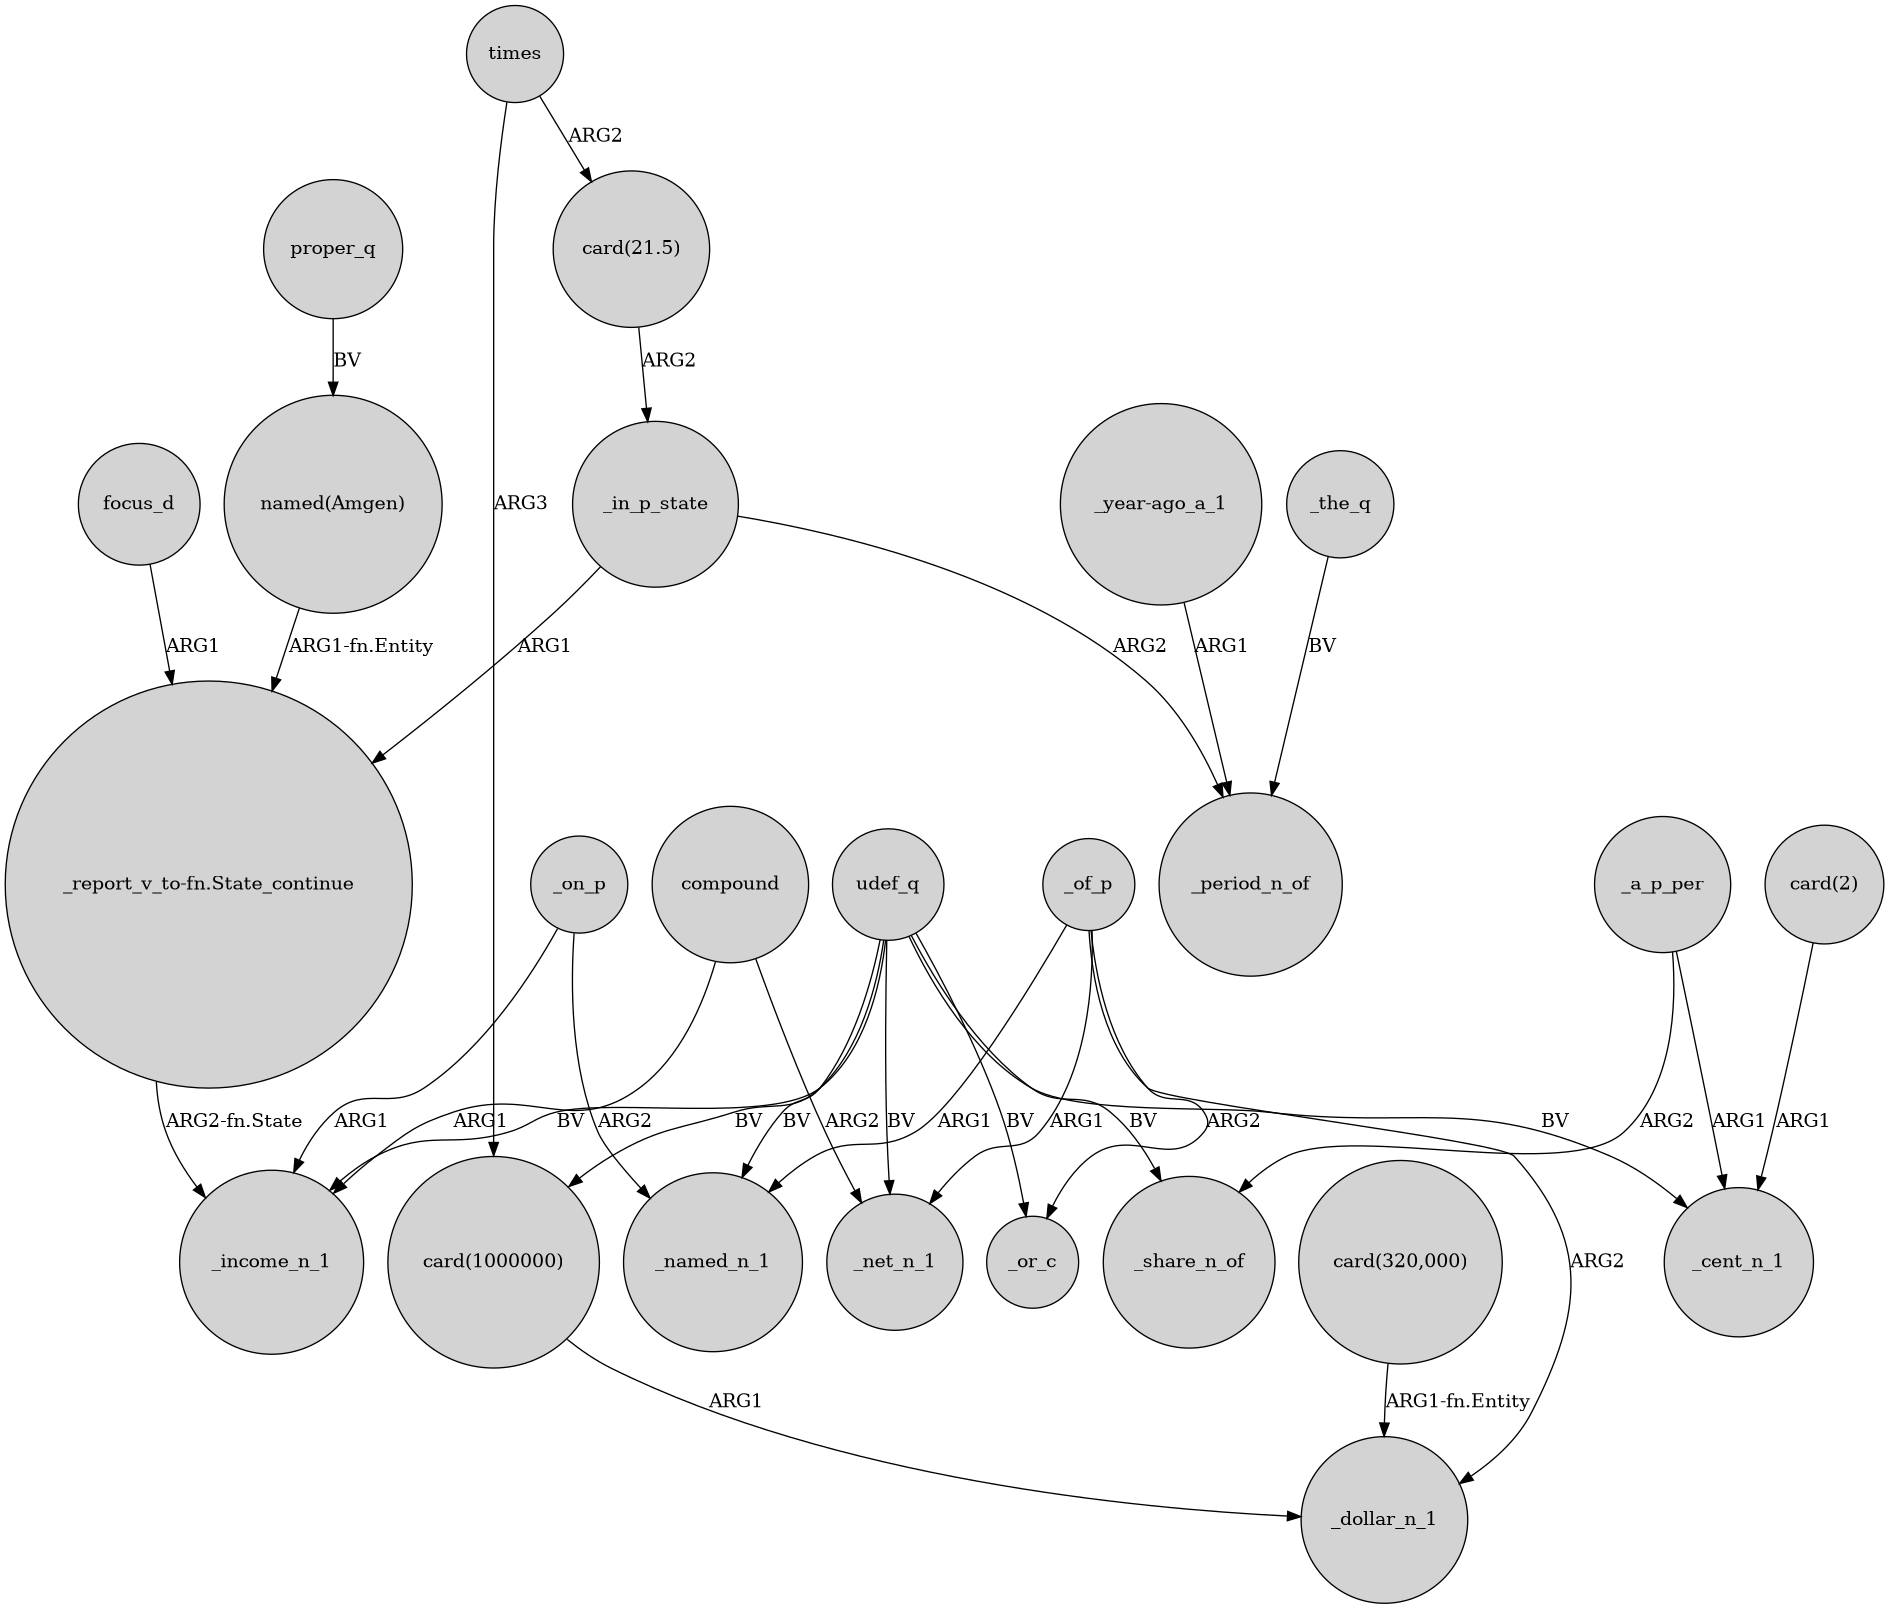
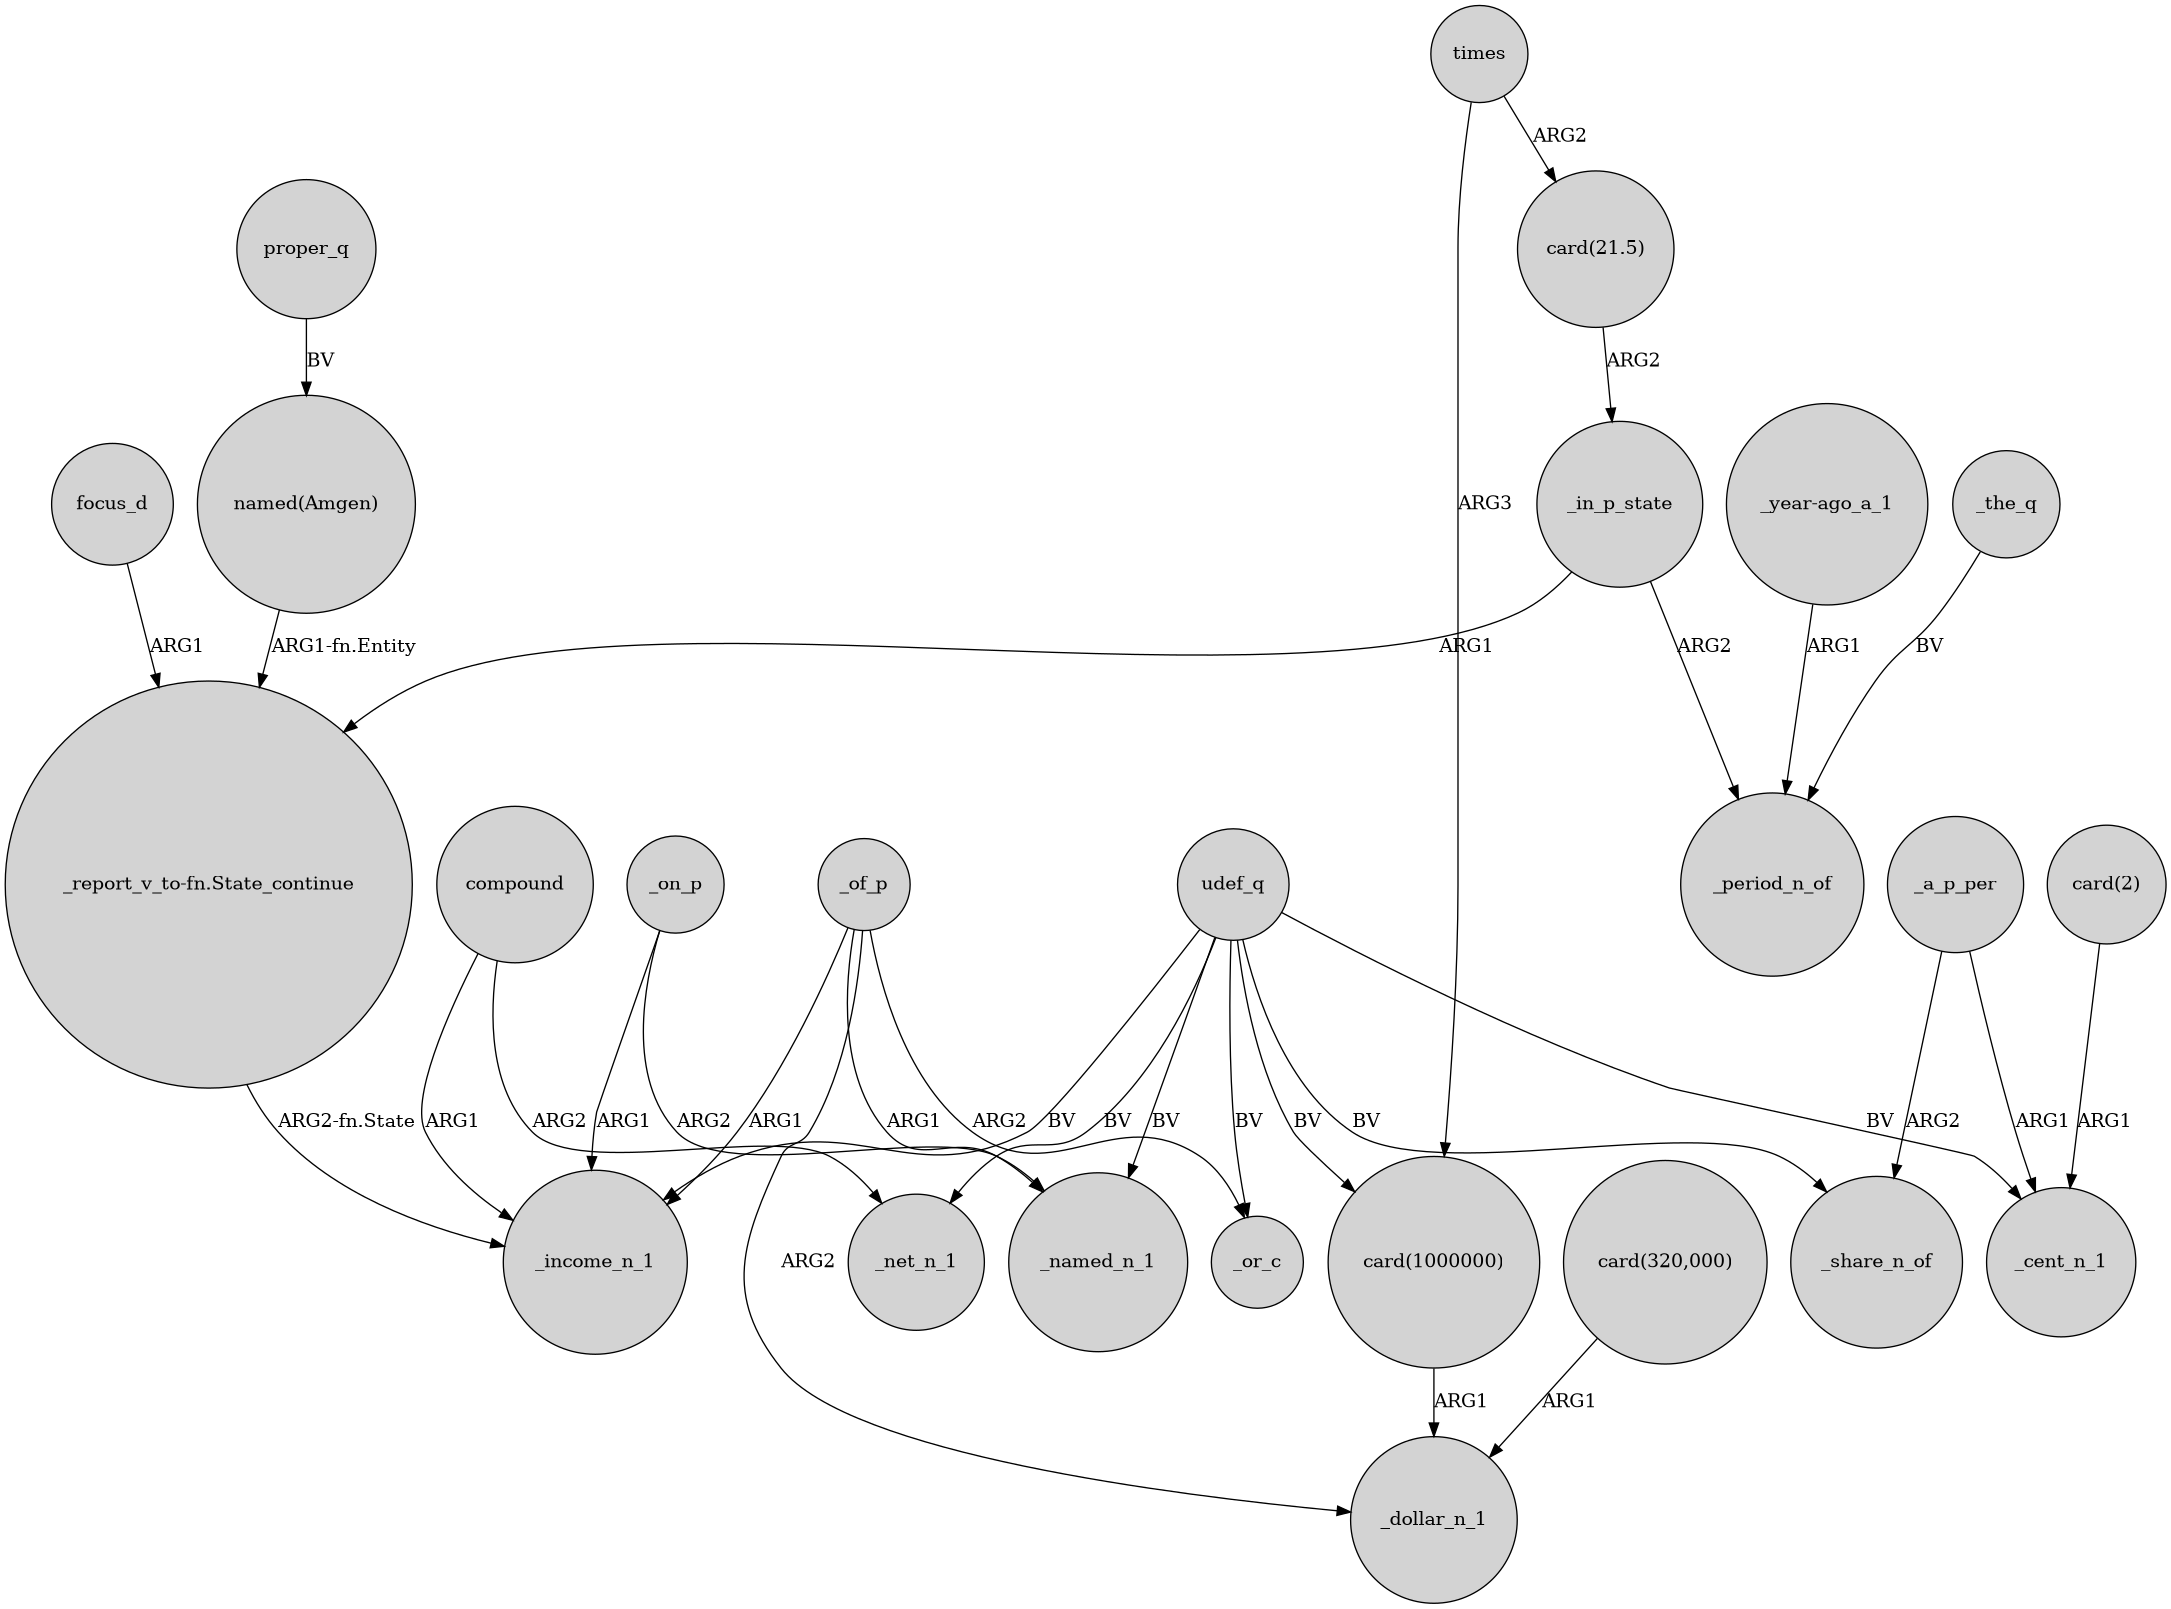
edge "_of_p" -> "_net_n_1": now "_of_p" -> "_income_n_1"
edge "card(320,000)" -> "_dollar_n_1": label "ARG1-fn.Entity" -> "ARG1"
